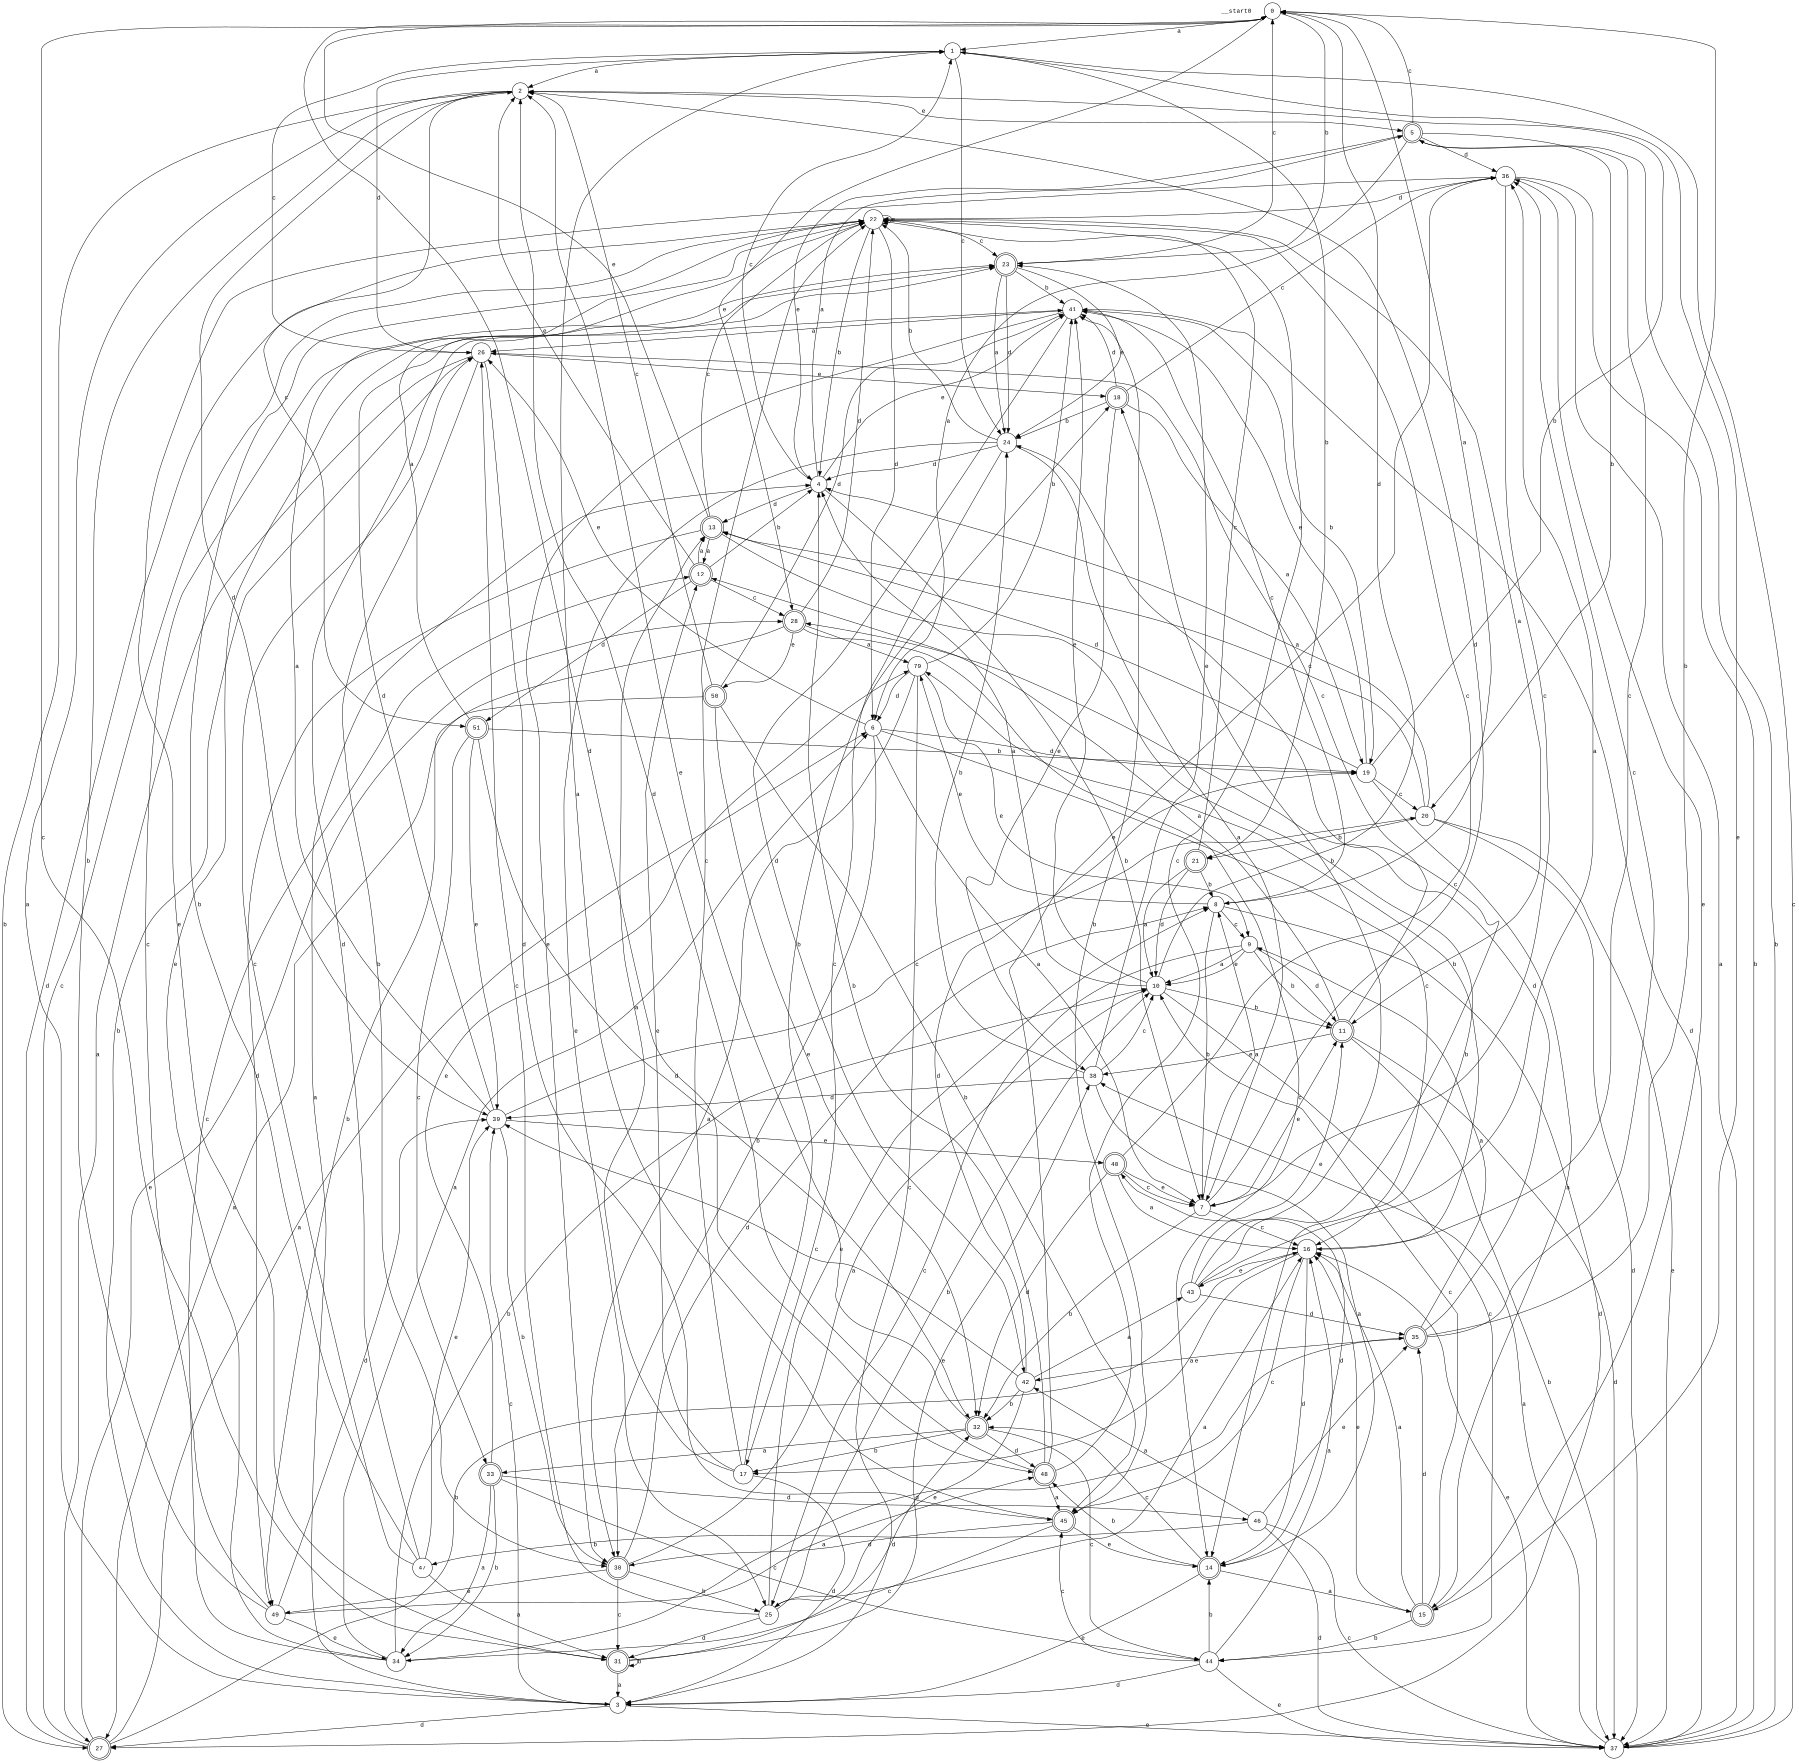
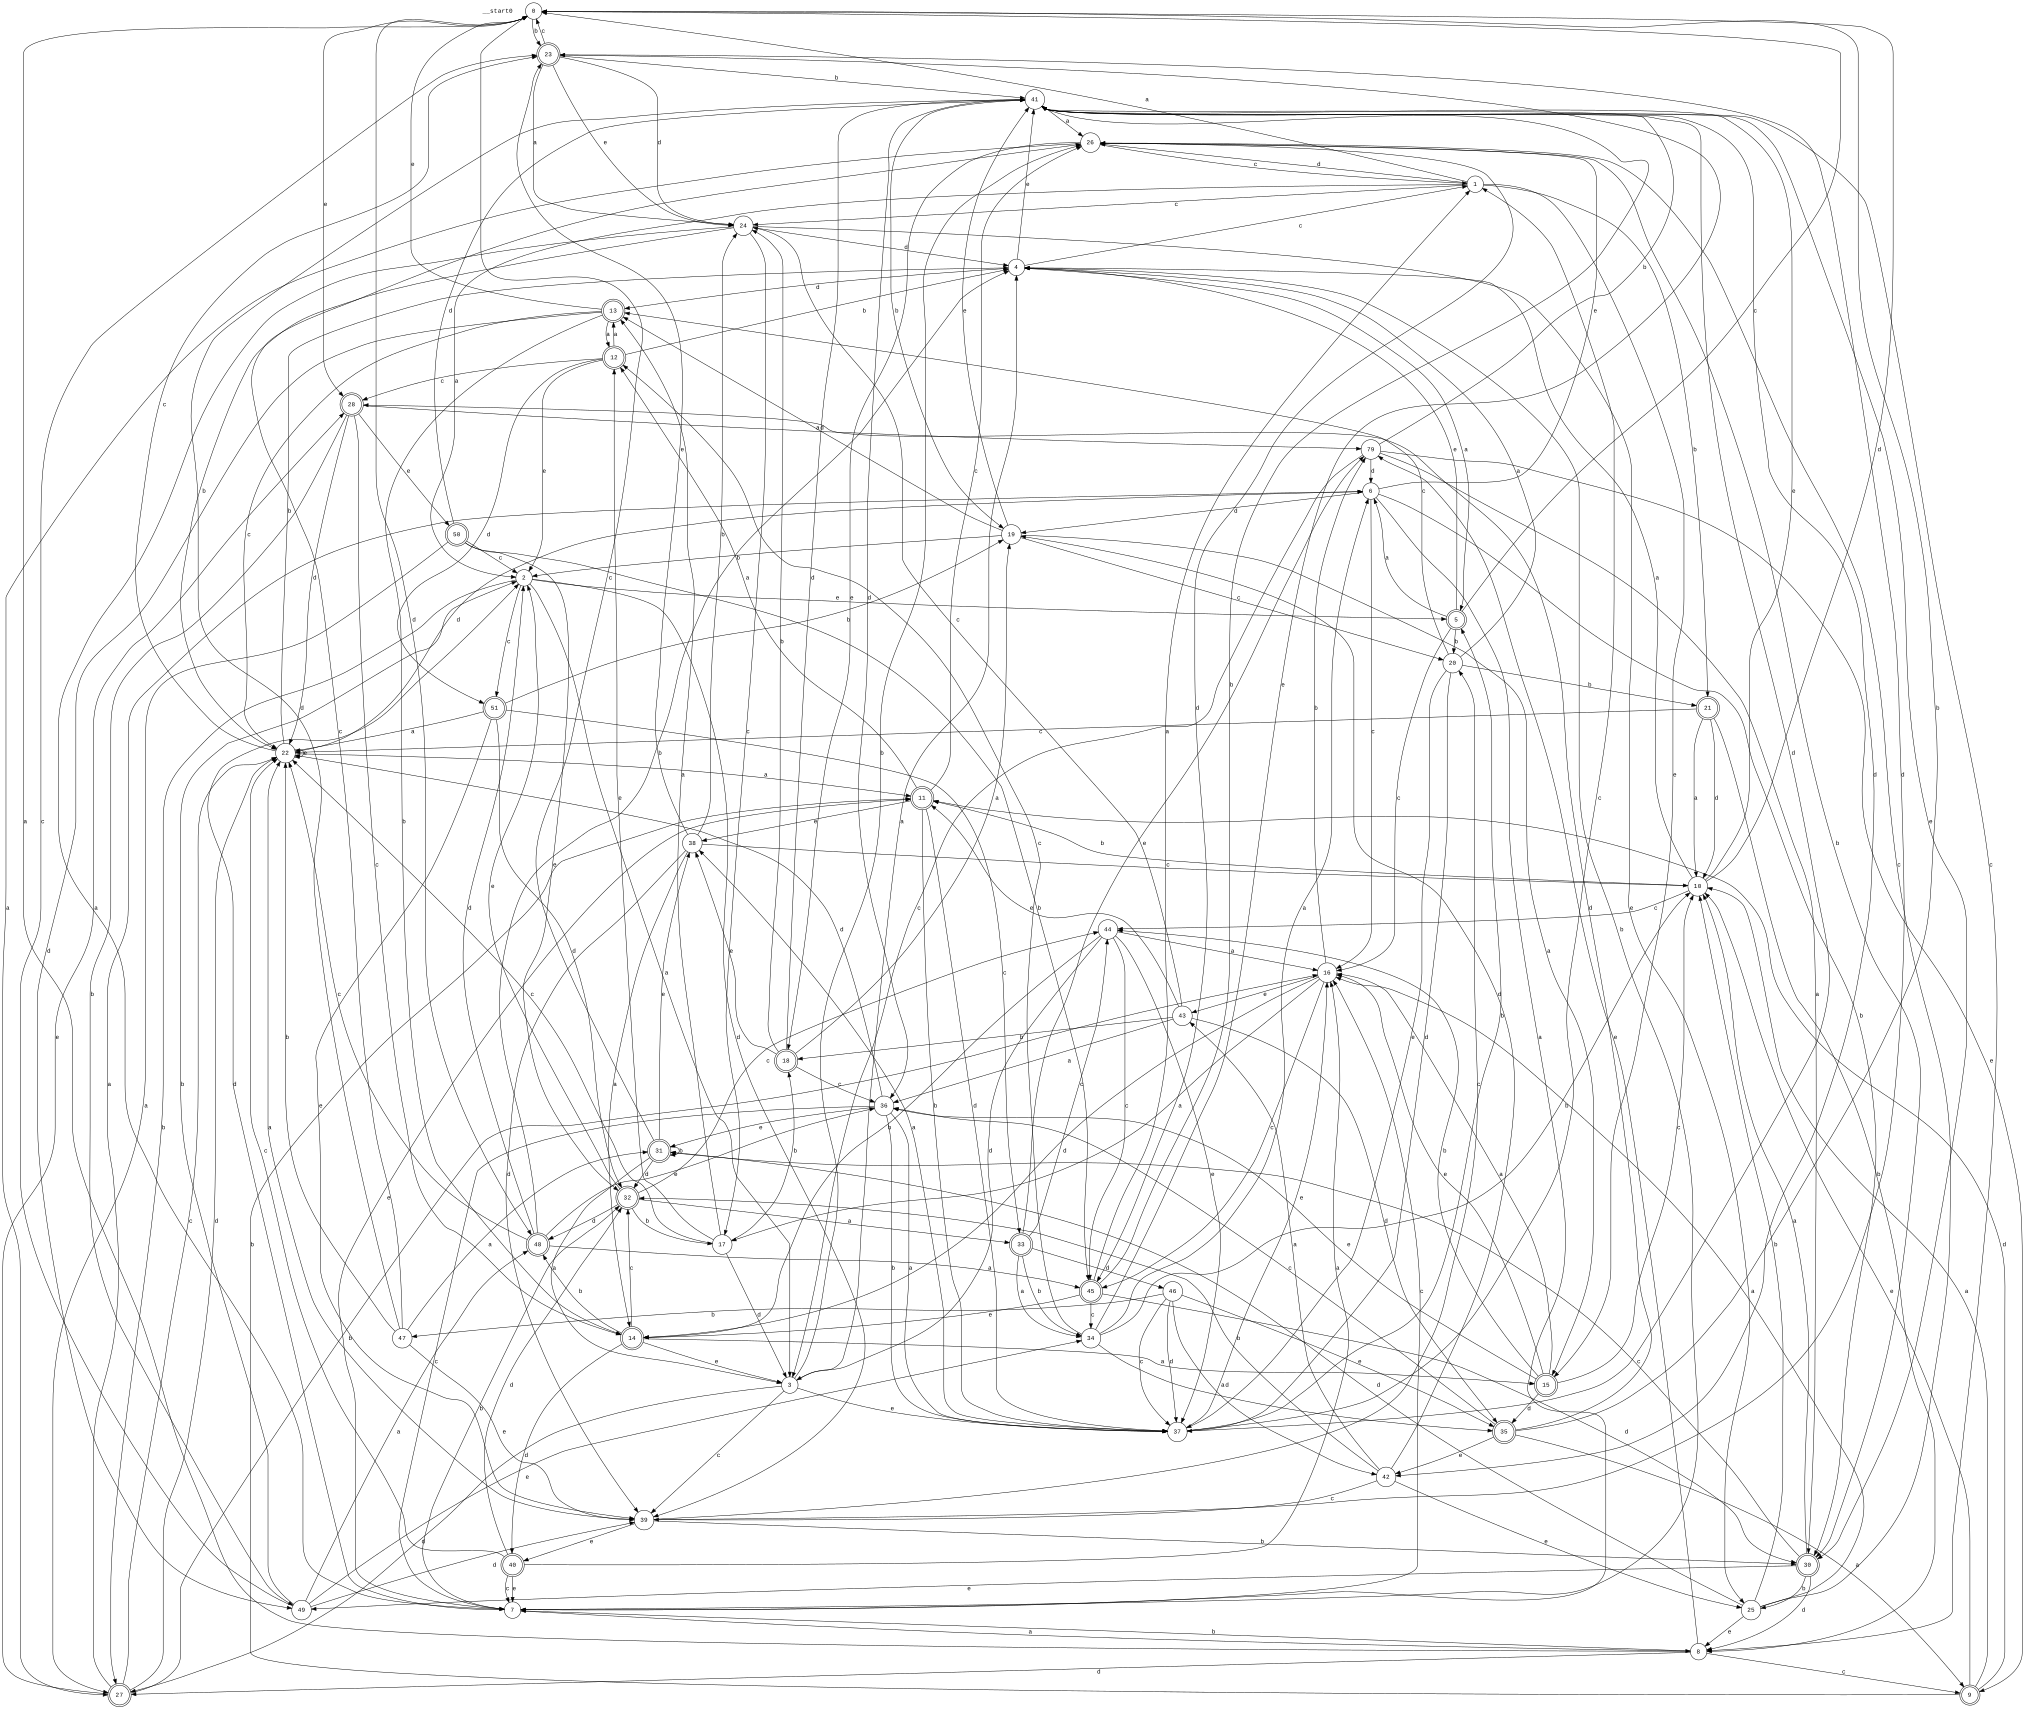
edge "0" -> "1": reversed
edge "5" -> "36": now "41" -> "36"
node "9": shape circle -> doublecircle
edge "9" -> "25": removed, label "c"
